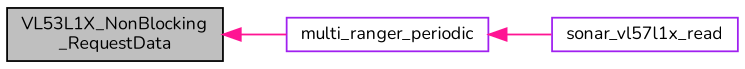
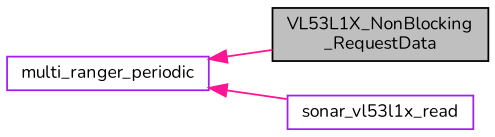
edge "multi_ranger_periodic" -> "VL53L1X_NonBlocking _RequestData": reversed
node "sonar_vl57l1x_read": label "sonar_vl57l1x_read" -> "sonar_vl53l1x_read"
